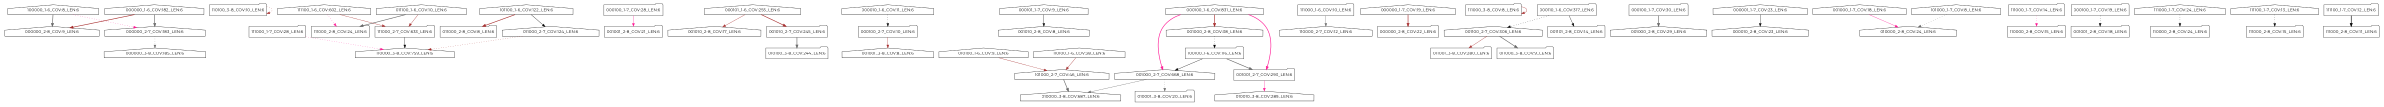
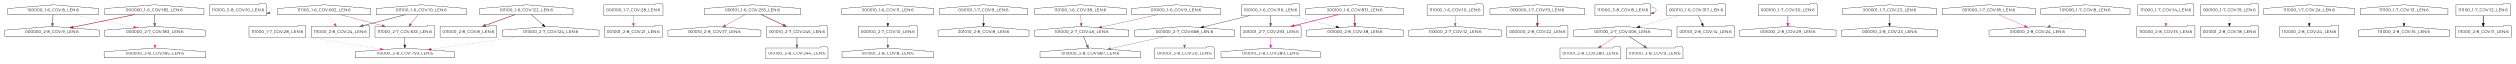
edge "000100_1-7_COV:30_LEN:6" -> "001000_2-8_COV:29_LEN:6": color gray40 -> deeppink
node "111000_2-8_COV:15_LEN:6": shape folder -> house
edge "000100_1-6_COV:831_LEN:6" -> "001000_2-7_COV:668_LEN:6": removed
edge "000000_2-7_COV:183_LEN:6" -> "000000_3-8_COV:185_LEN:6": color gray40 -> deeppink
edge "001000_2-8_COV:38_LEN:6" -> "100100_1-6_COV:116_LEN:6": reversed
